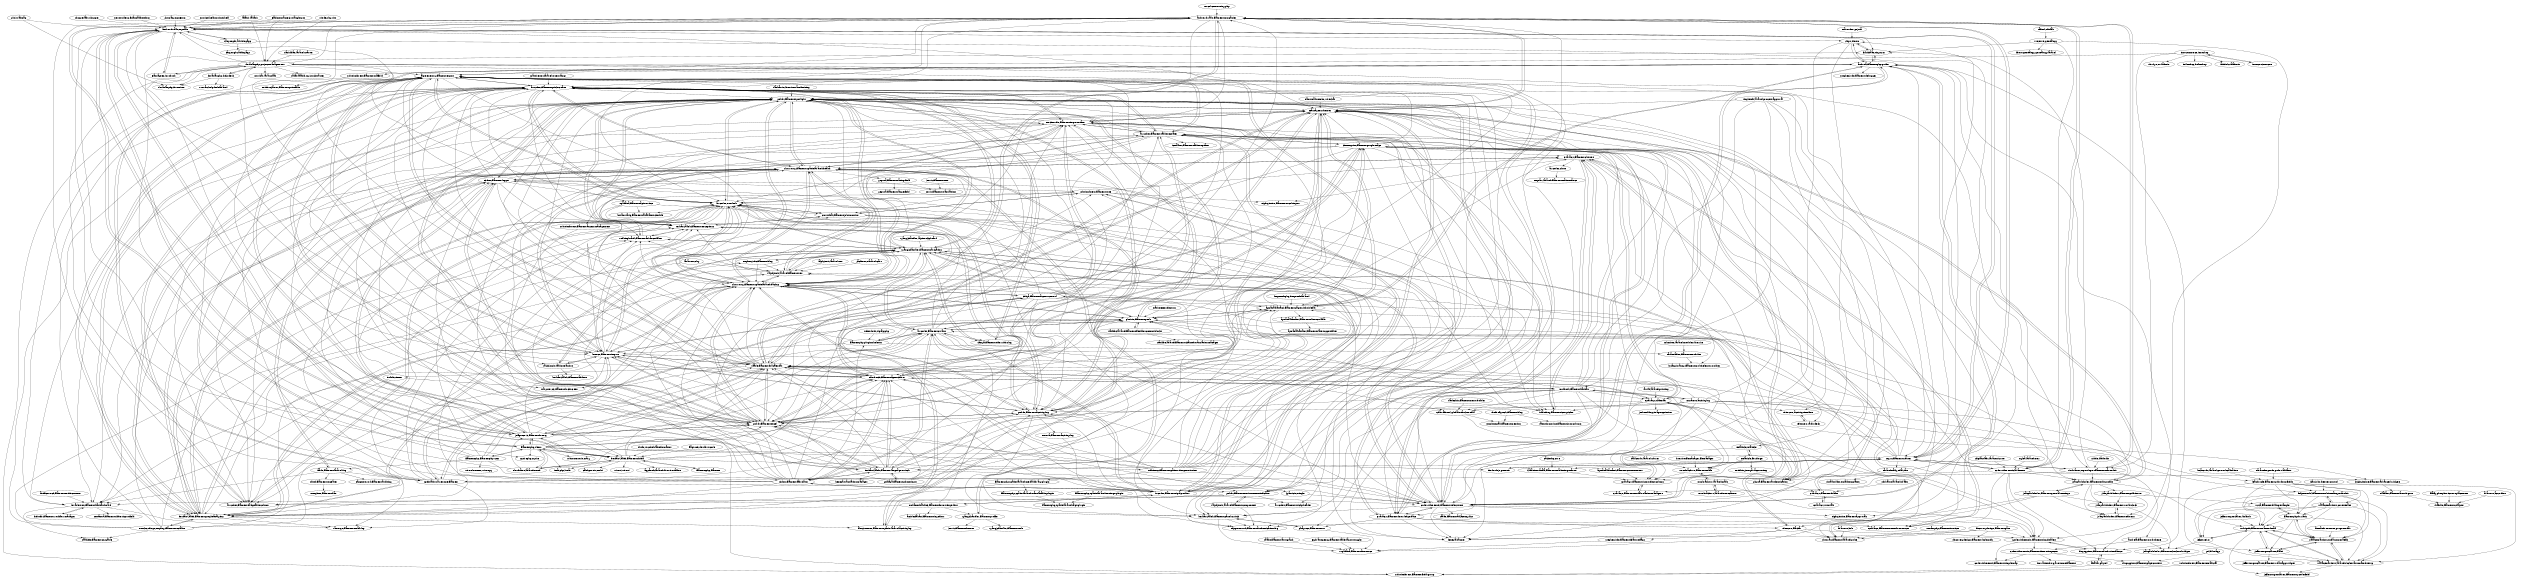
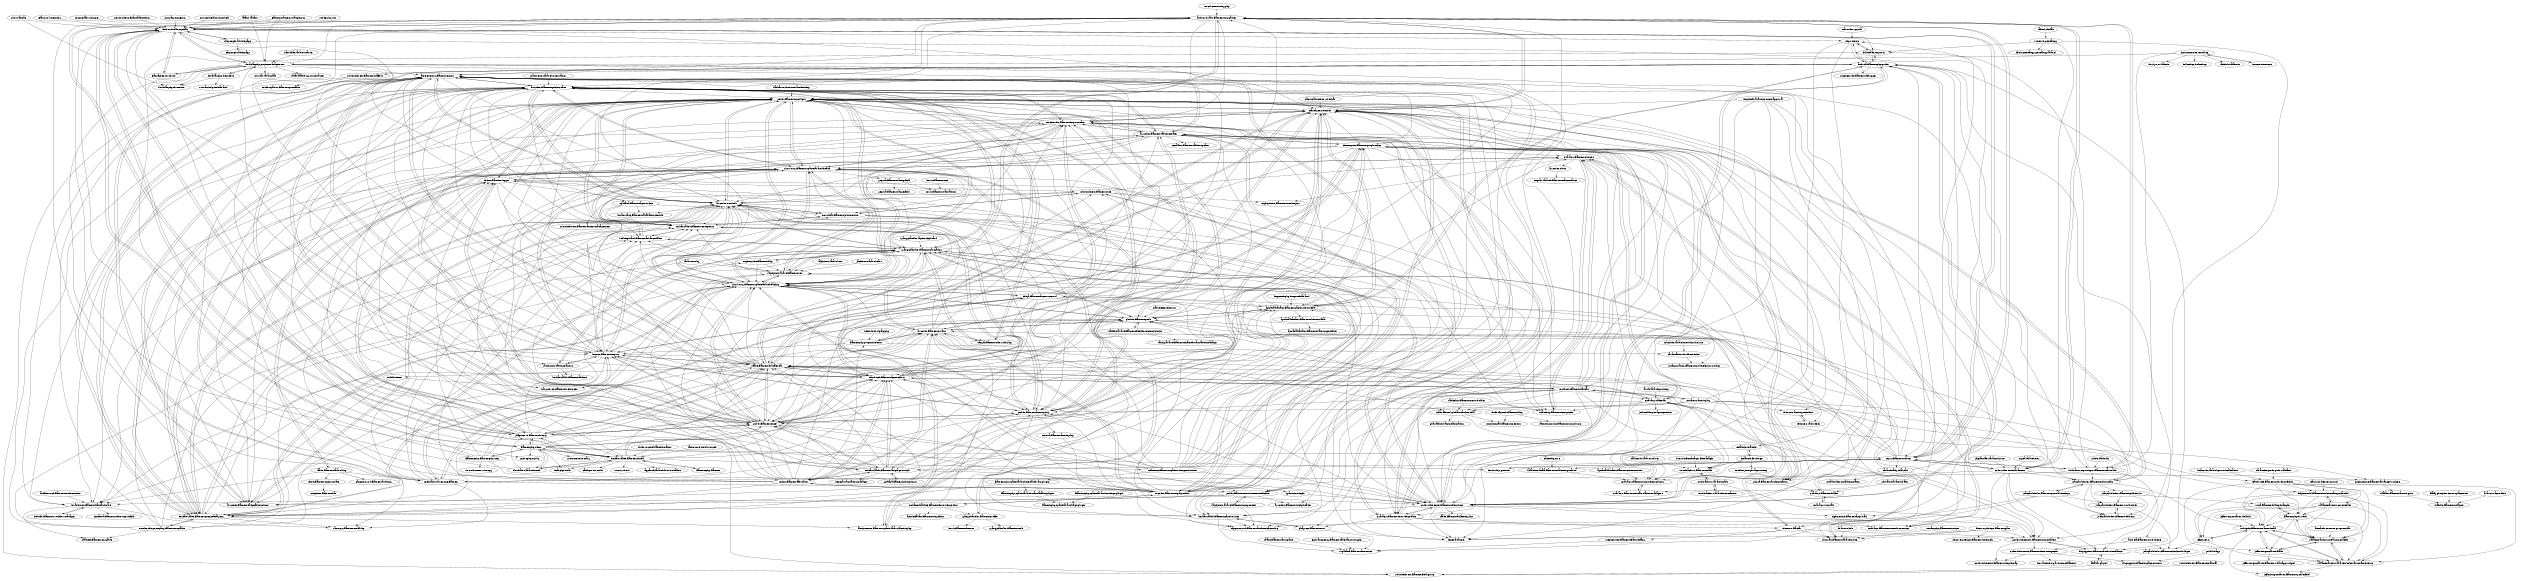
node "Blair2004/NexoPOS": added
edge "vitodeploy/vito" -> "devaslanphp/project-management": now "andrewdwallo/erpsaas" -> "devaslanphp/project-management"
node "statikbe/laravel-filament-chained-translation-manager": label "statikbe/laravel-filament-chained-translation-manager" -> "rating/laravel-filament-chained-translation-manager"
node "savannabits/filament-modules": label "savannabits/filament-modules" -> "savannabits/devdb-modules"
edge "Althinect/filament-spatie-roles-permissions" -> "awcodes/filament-curator": added
node "CharrafiMed/alpine-animation": added
node "flags005/devdb-vscode": label "flags005/devdb-vscode" -> "damms005/devdb-vscode"
edge "filamentphp/filamentphp.com" -> "saade/filament-laravel-log": removed
node "xlited/filament-repeater": label "xlited/filament-repeater" -> "xlited/filament-impersonate"
